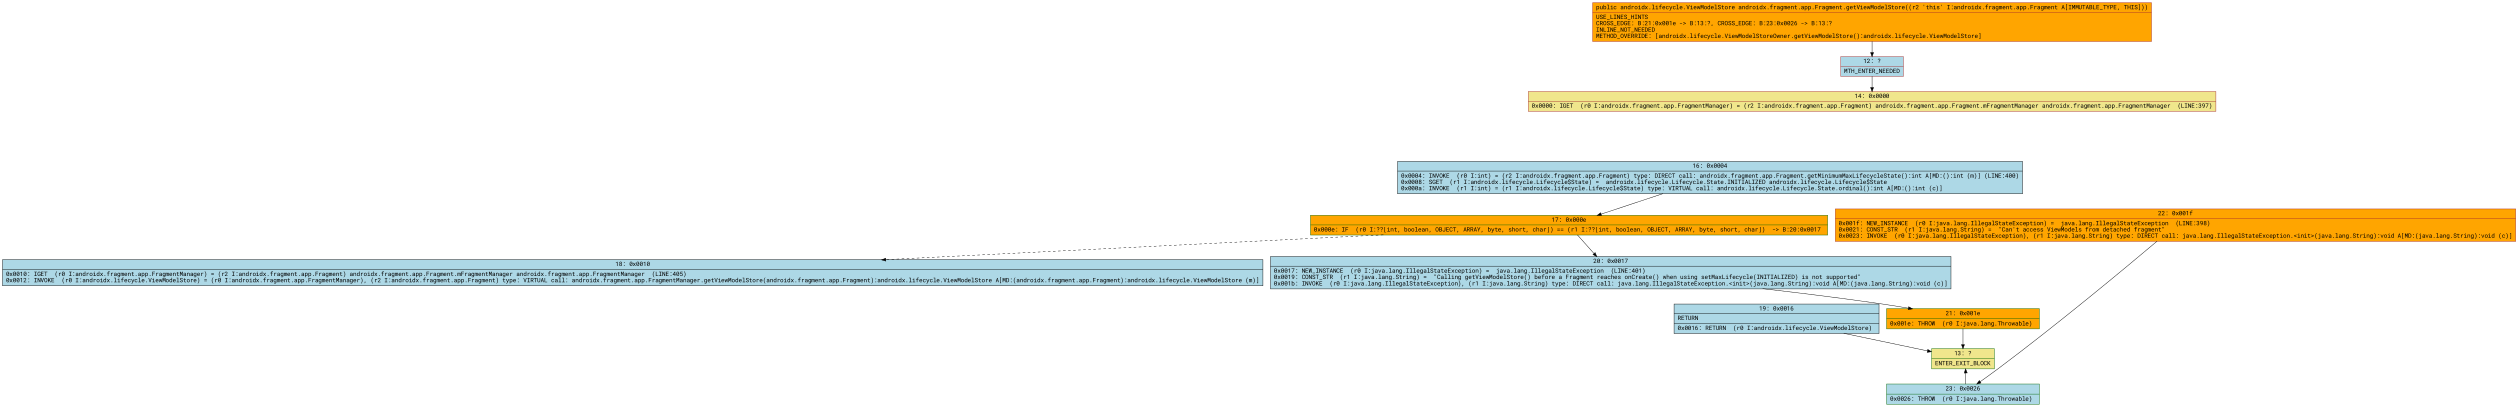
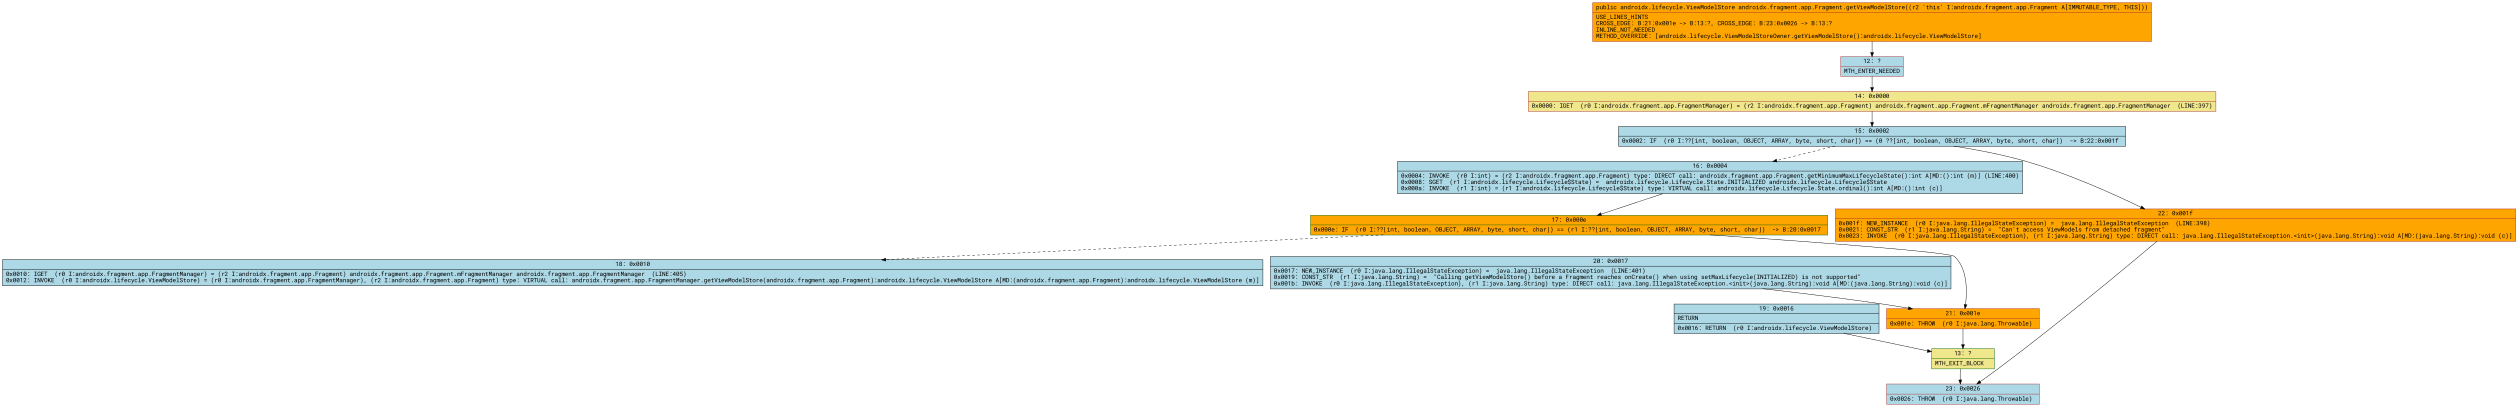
node "15: 0x0002": added
edge "17: 0x000e" -> "20: 0x0017": now "17: 0x000e" -> "21: 0x001e"
node "21: 0x001e": color darkgreen -> brown
node "13: ?": text "ENTER_EXIT_BLOCK" -> "MTH_EXIT_BLOCK"
edge "23: 0x0026" -> "13: ?": reversed
node "23: 0x0026": color darkgreen -> brown
